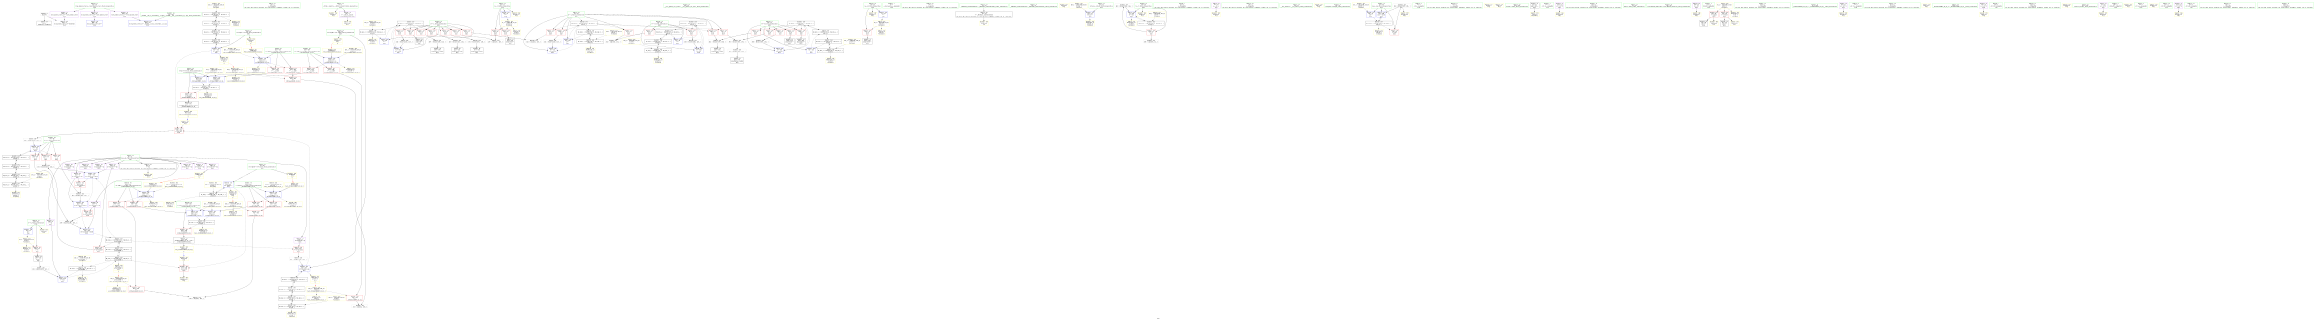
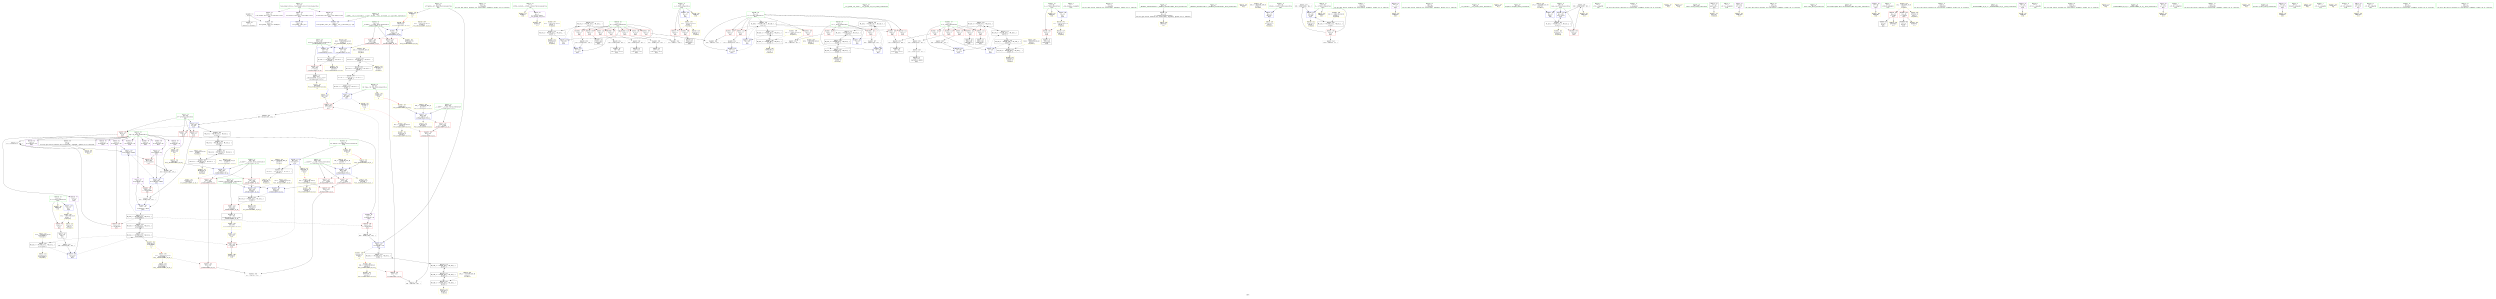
node "NodeID: 136": removed
